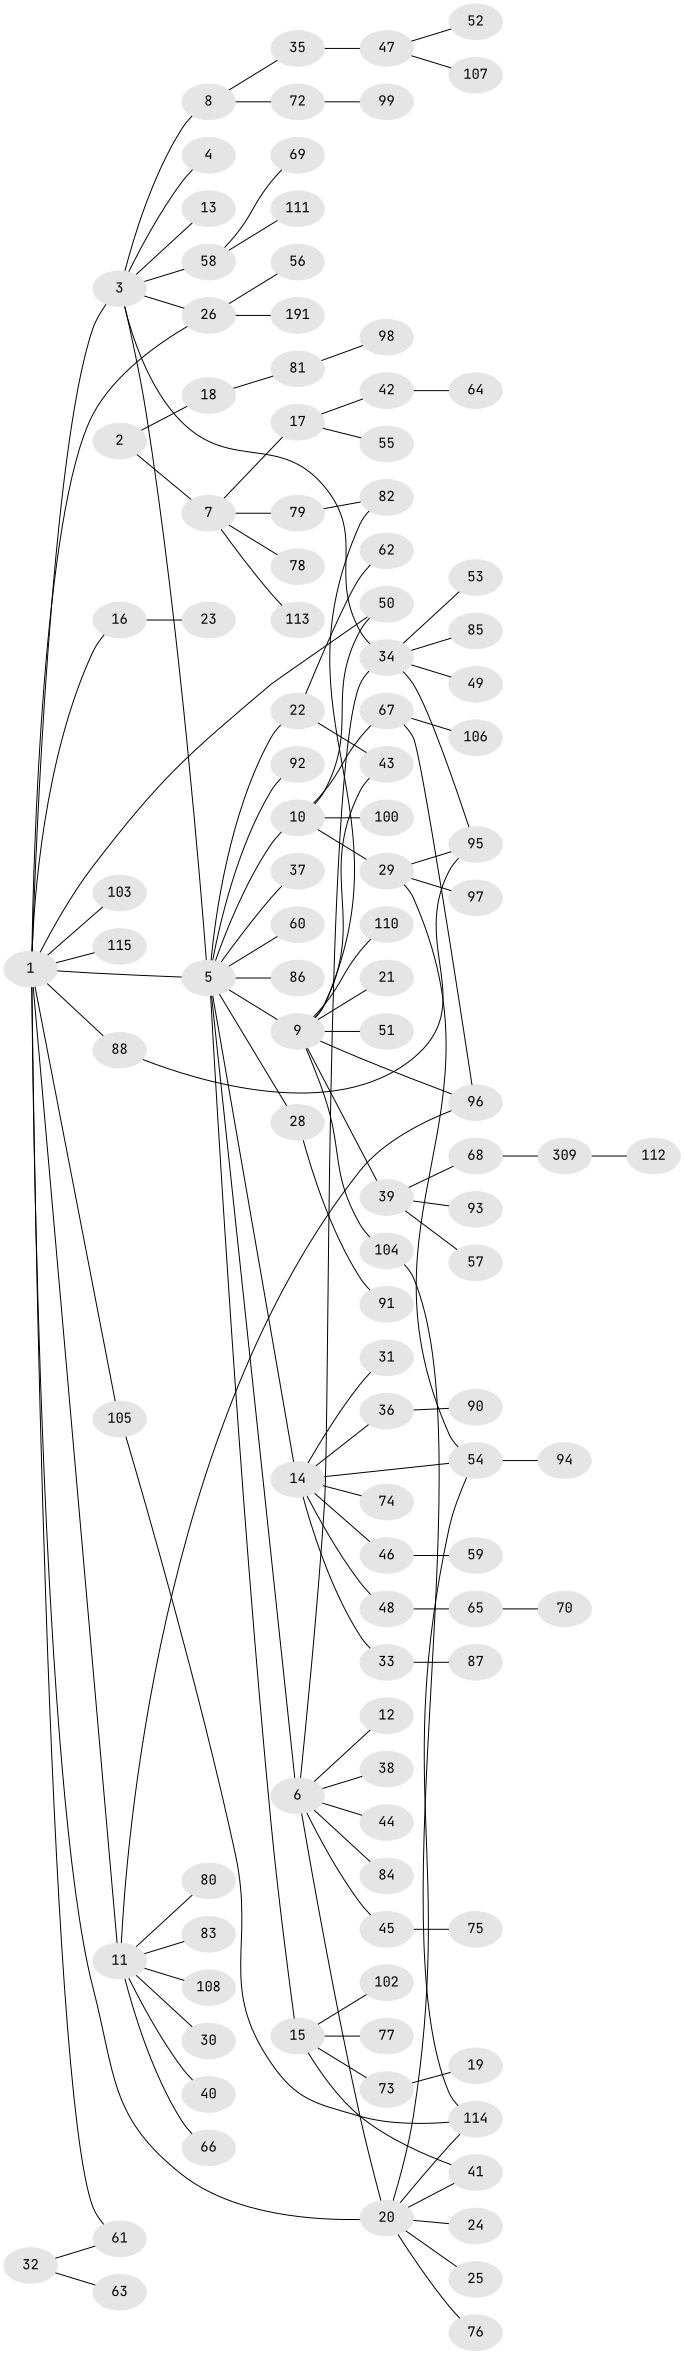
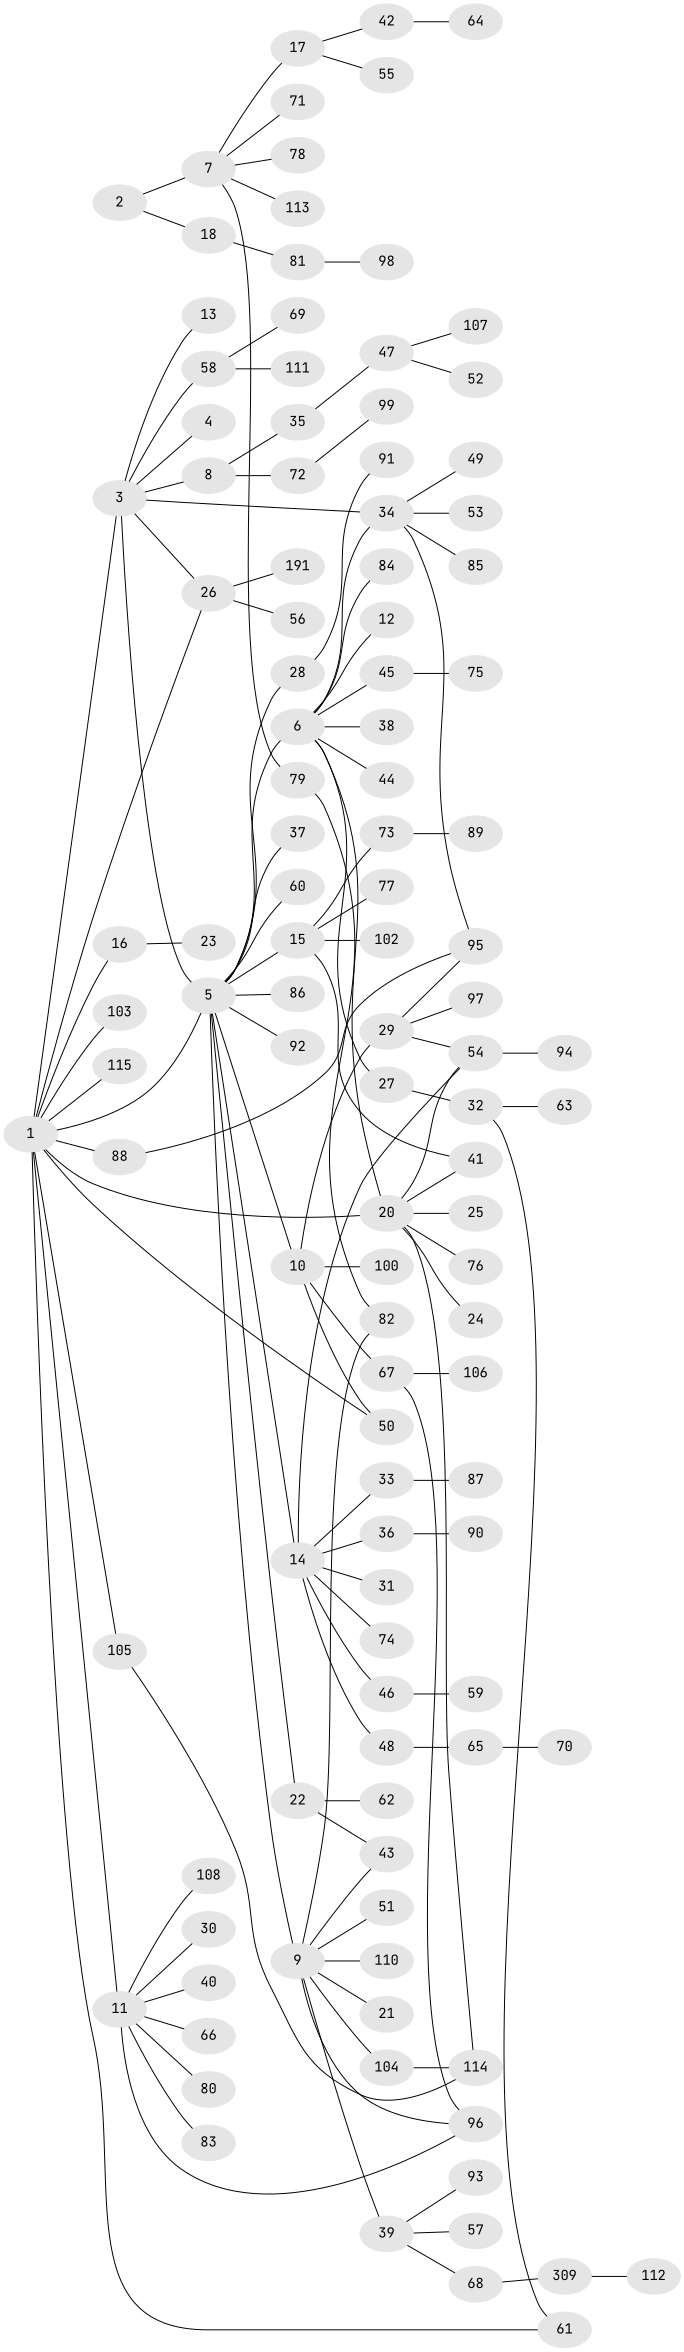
node "71": added
node "27": added
node "19": label "19" -> "89"
